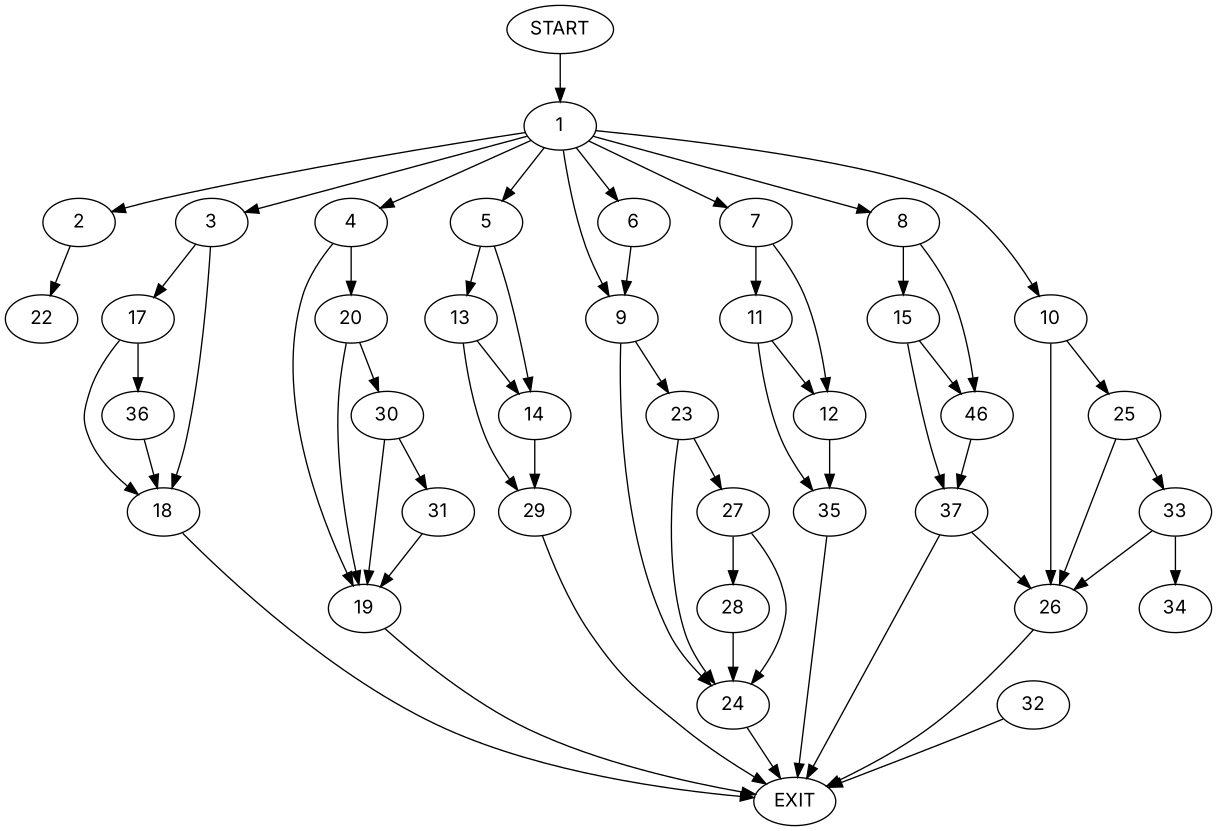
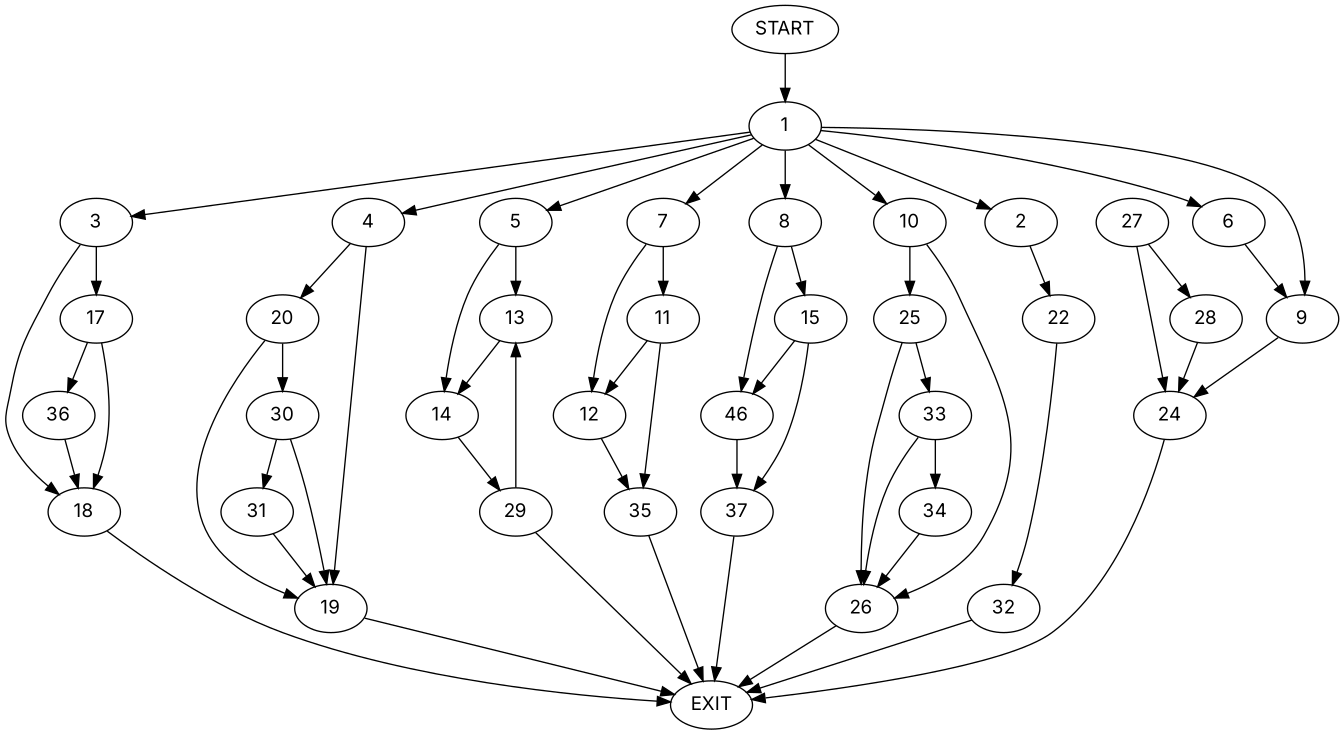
edge "13" -> "29": reversed
node "23": removed
edge "22" -> "32": added
edge "37" -> "26": now "34" -> "26"
